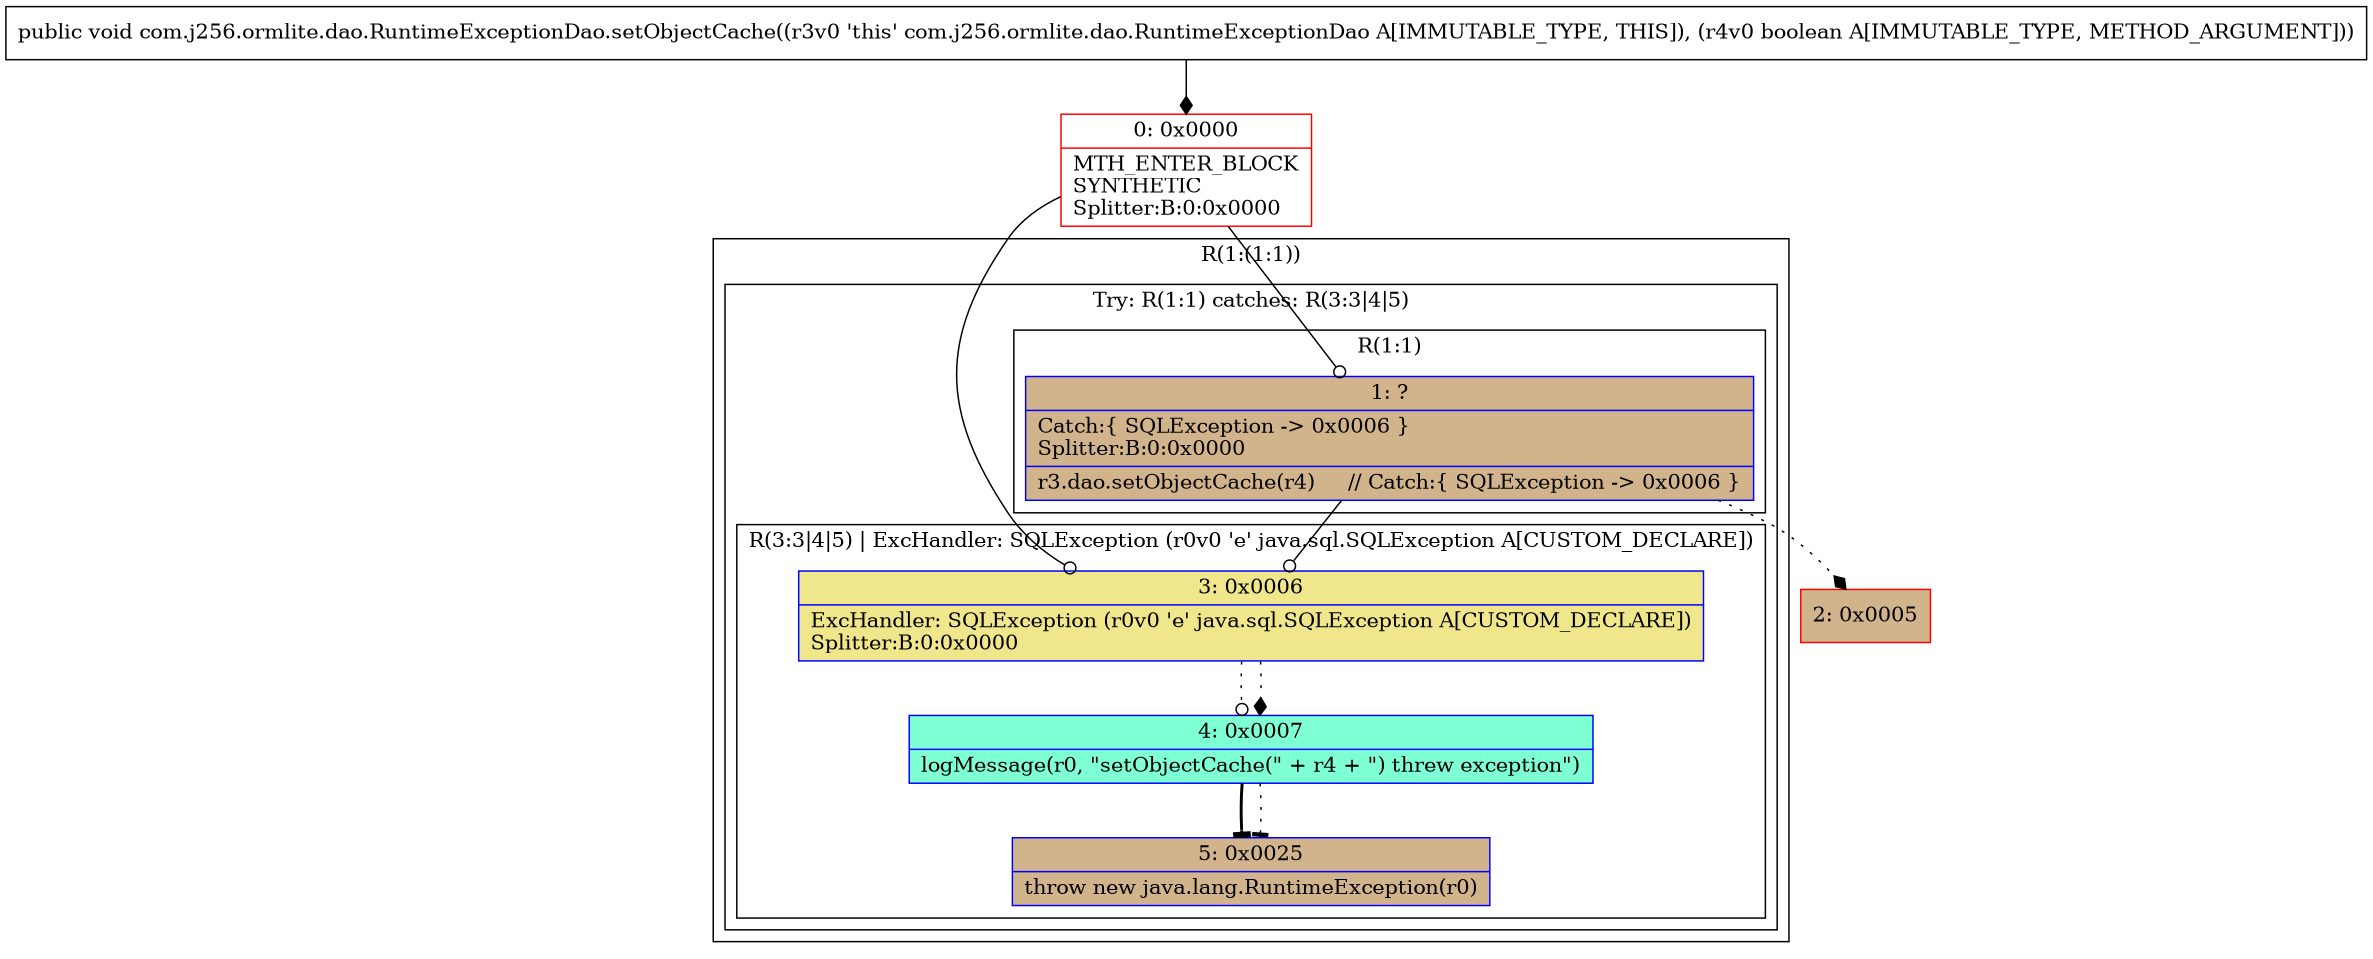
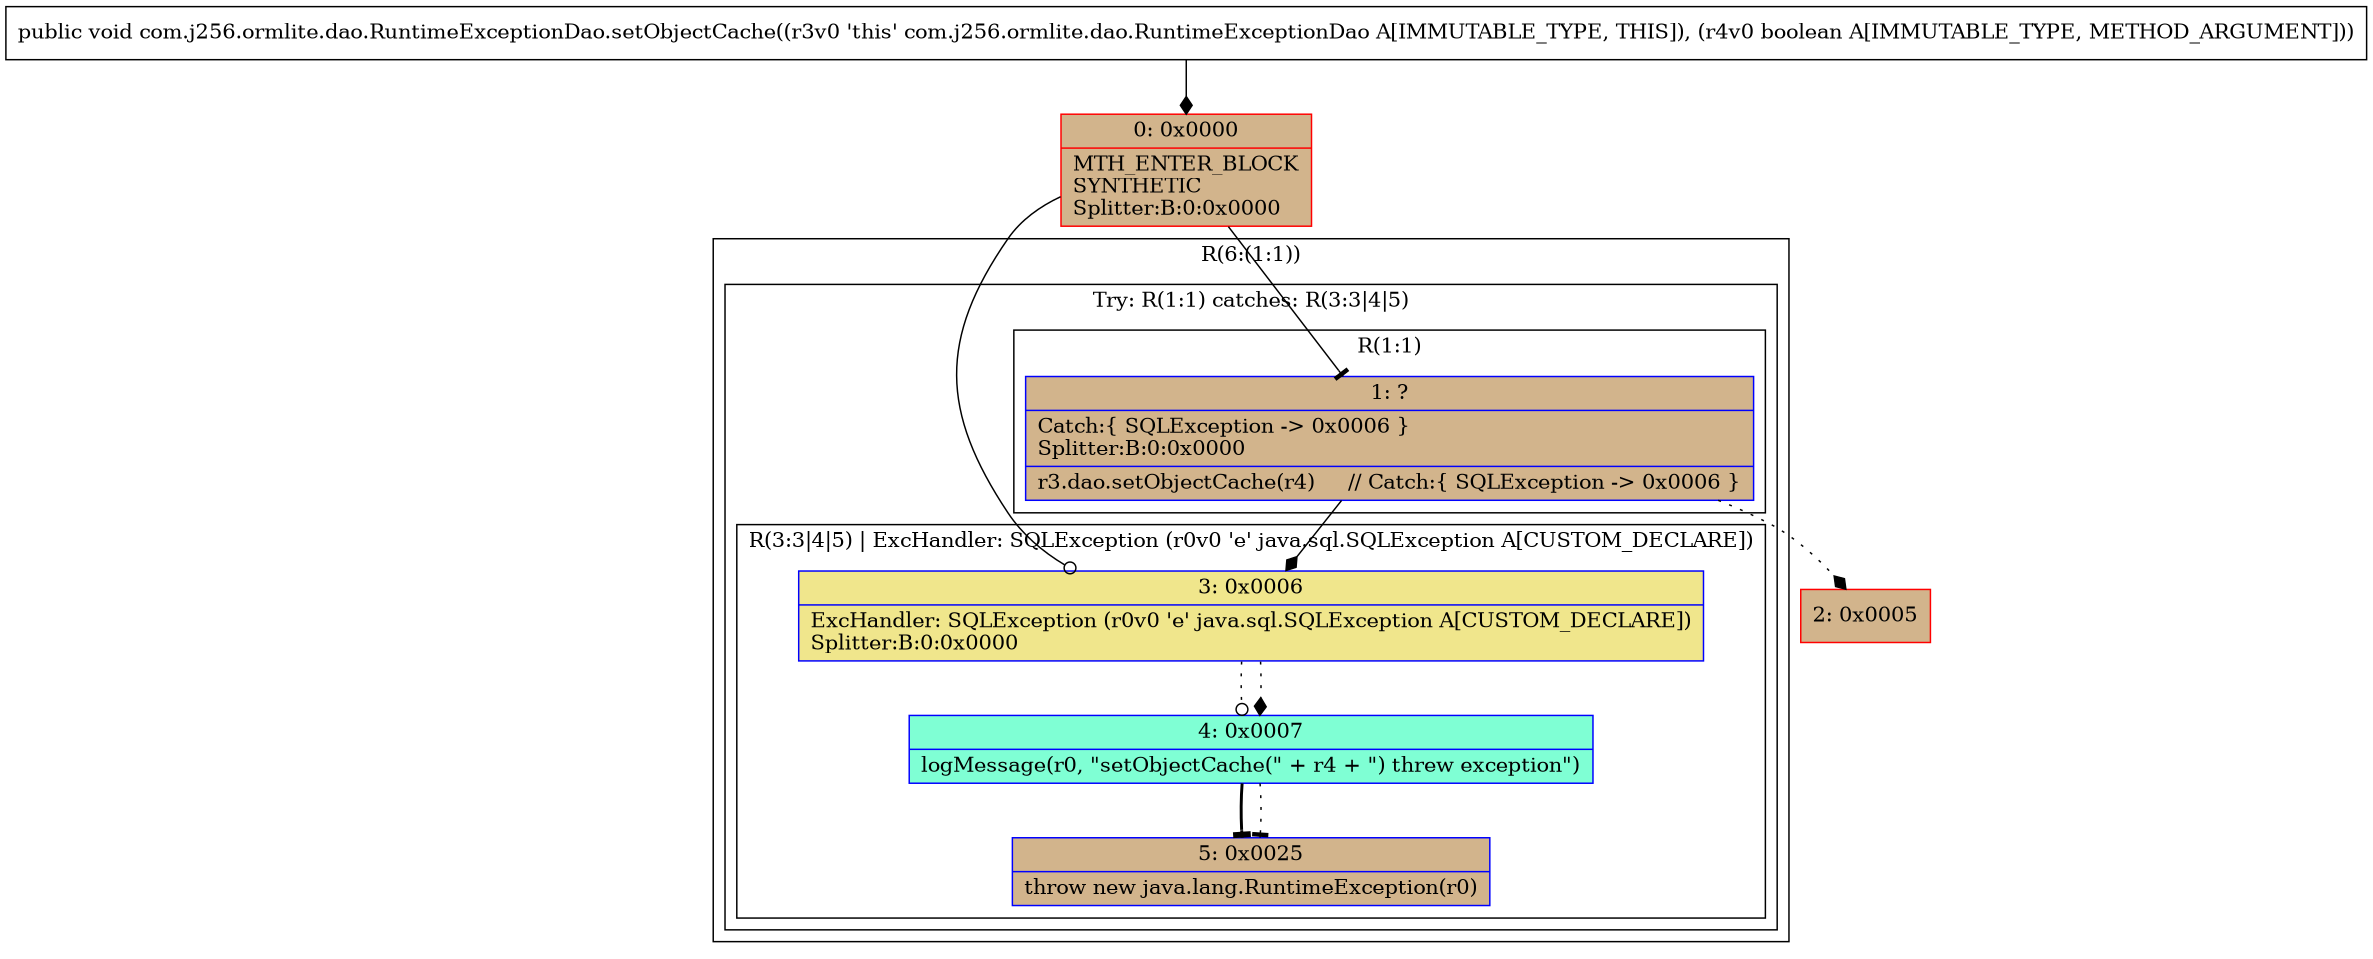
node "0: 0x0000": fillcolor white -> tan
cluster "R(1:(1:1))": label "R(1:(1:1))" -> "R(6:(1:1))"
edge "0: 0x0000" -> "1: ?": arrowhead odot -> tee
edge "1: ?" -> "3: 0x0006": arrowhead odot -> diamond
